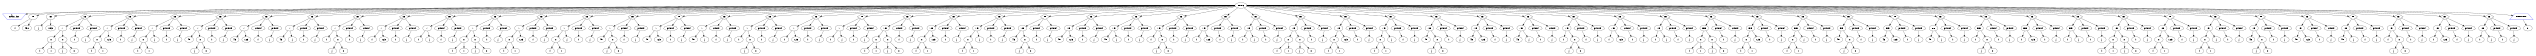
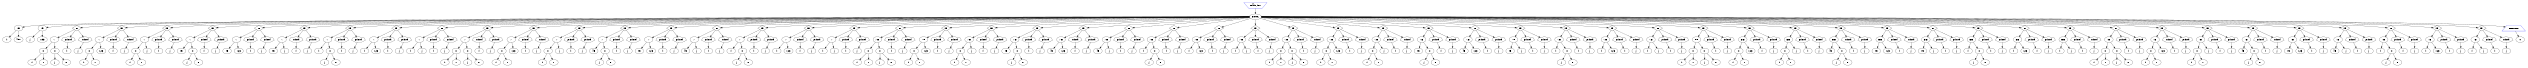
edge "BLOC" -> "main, int": reversed
